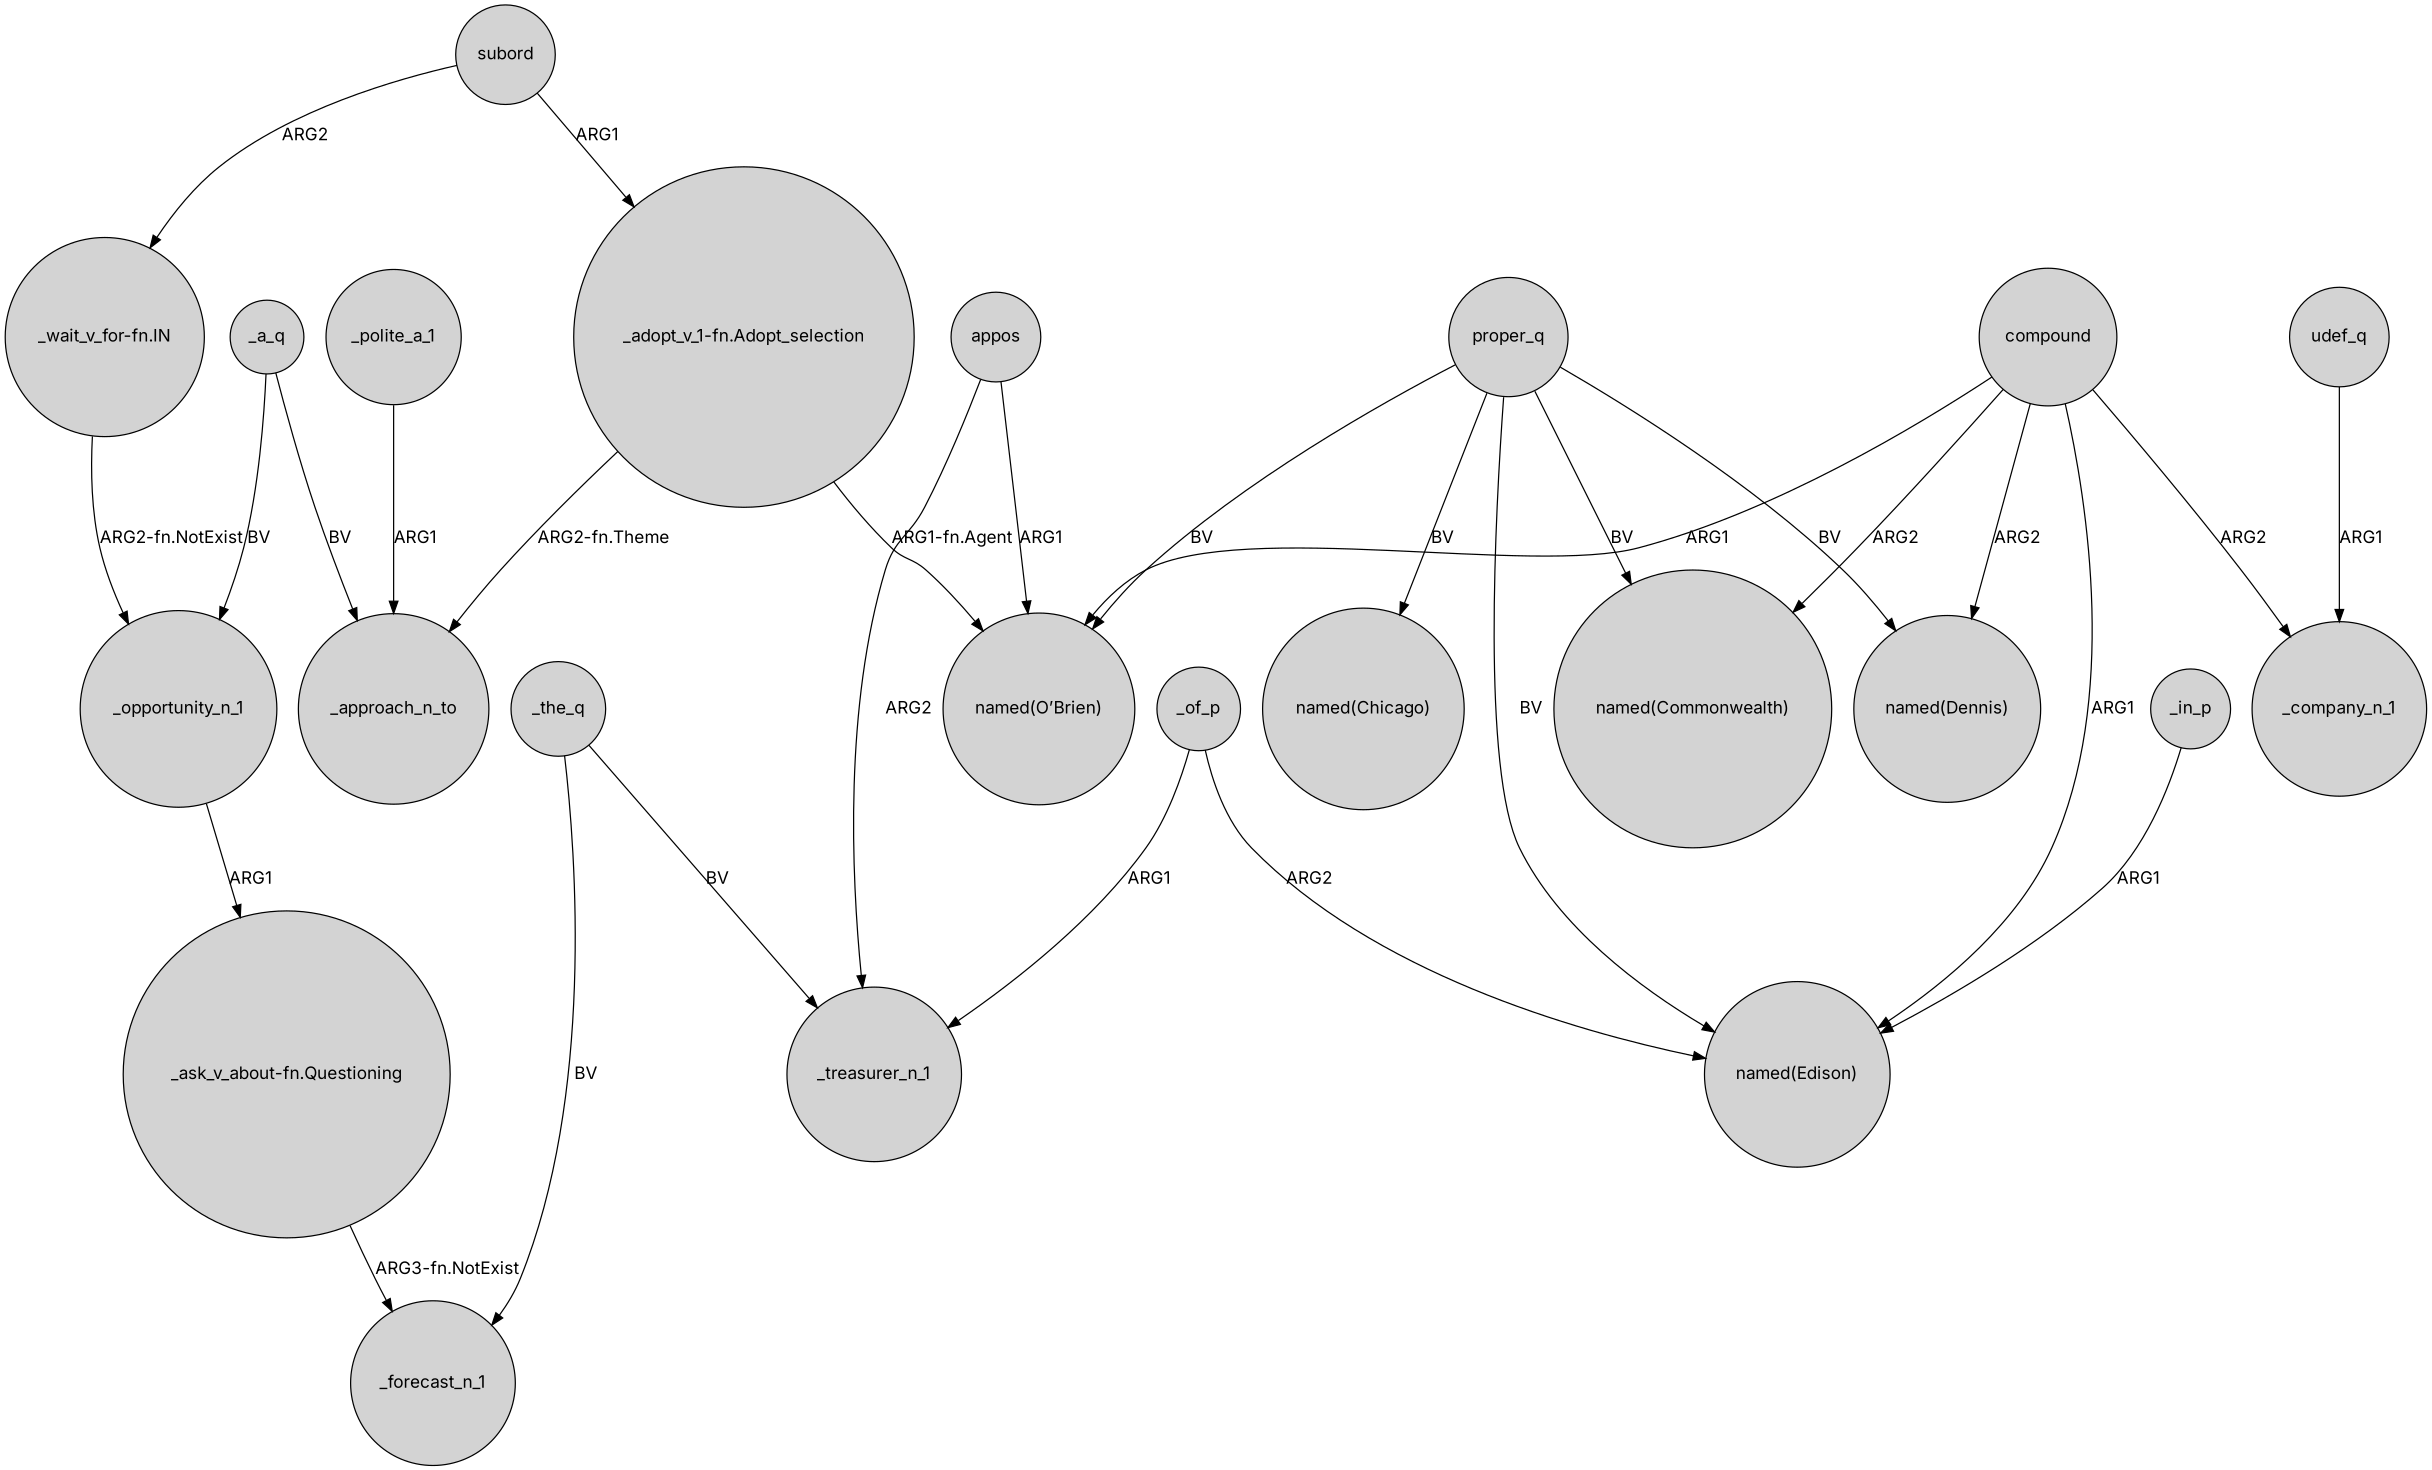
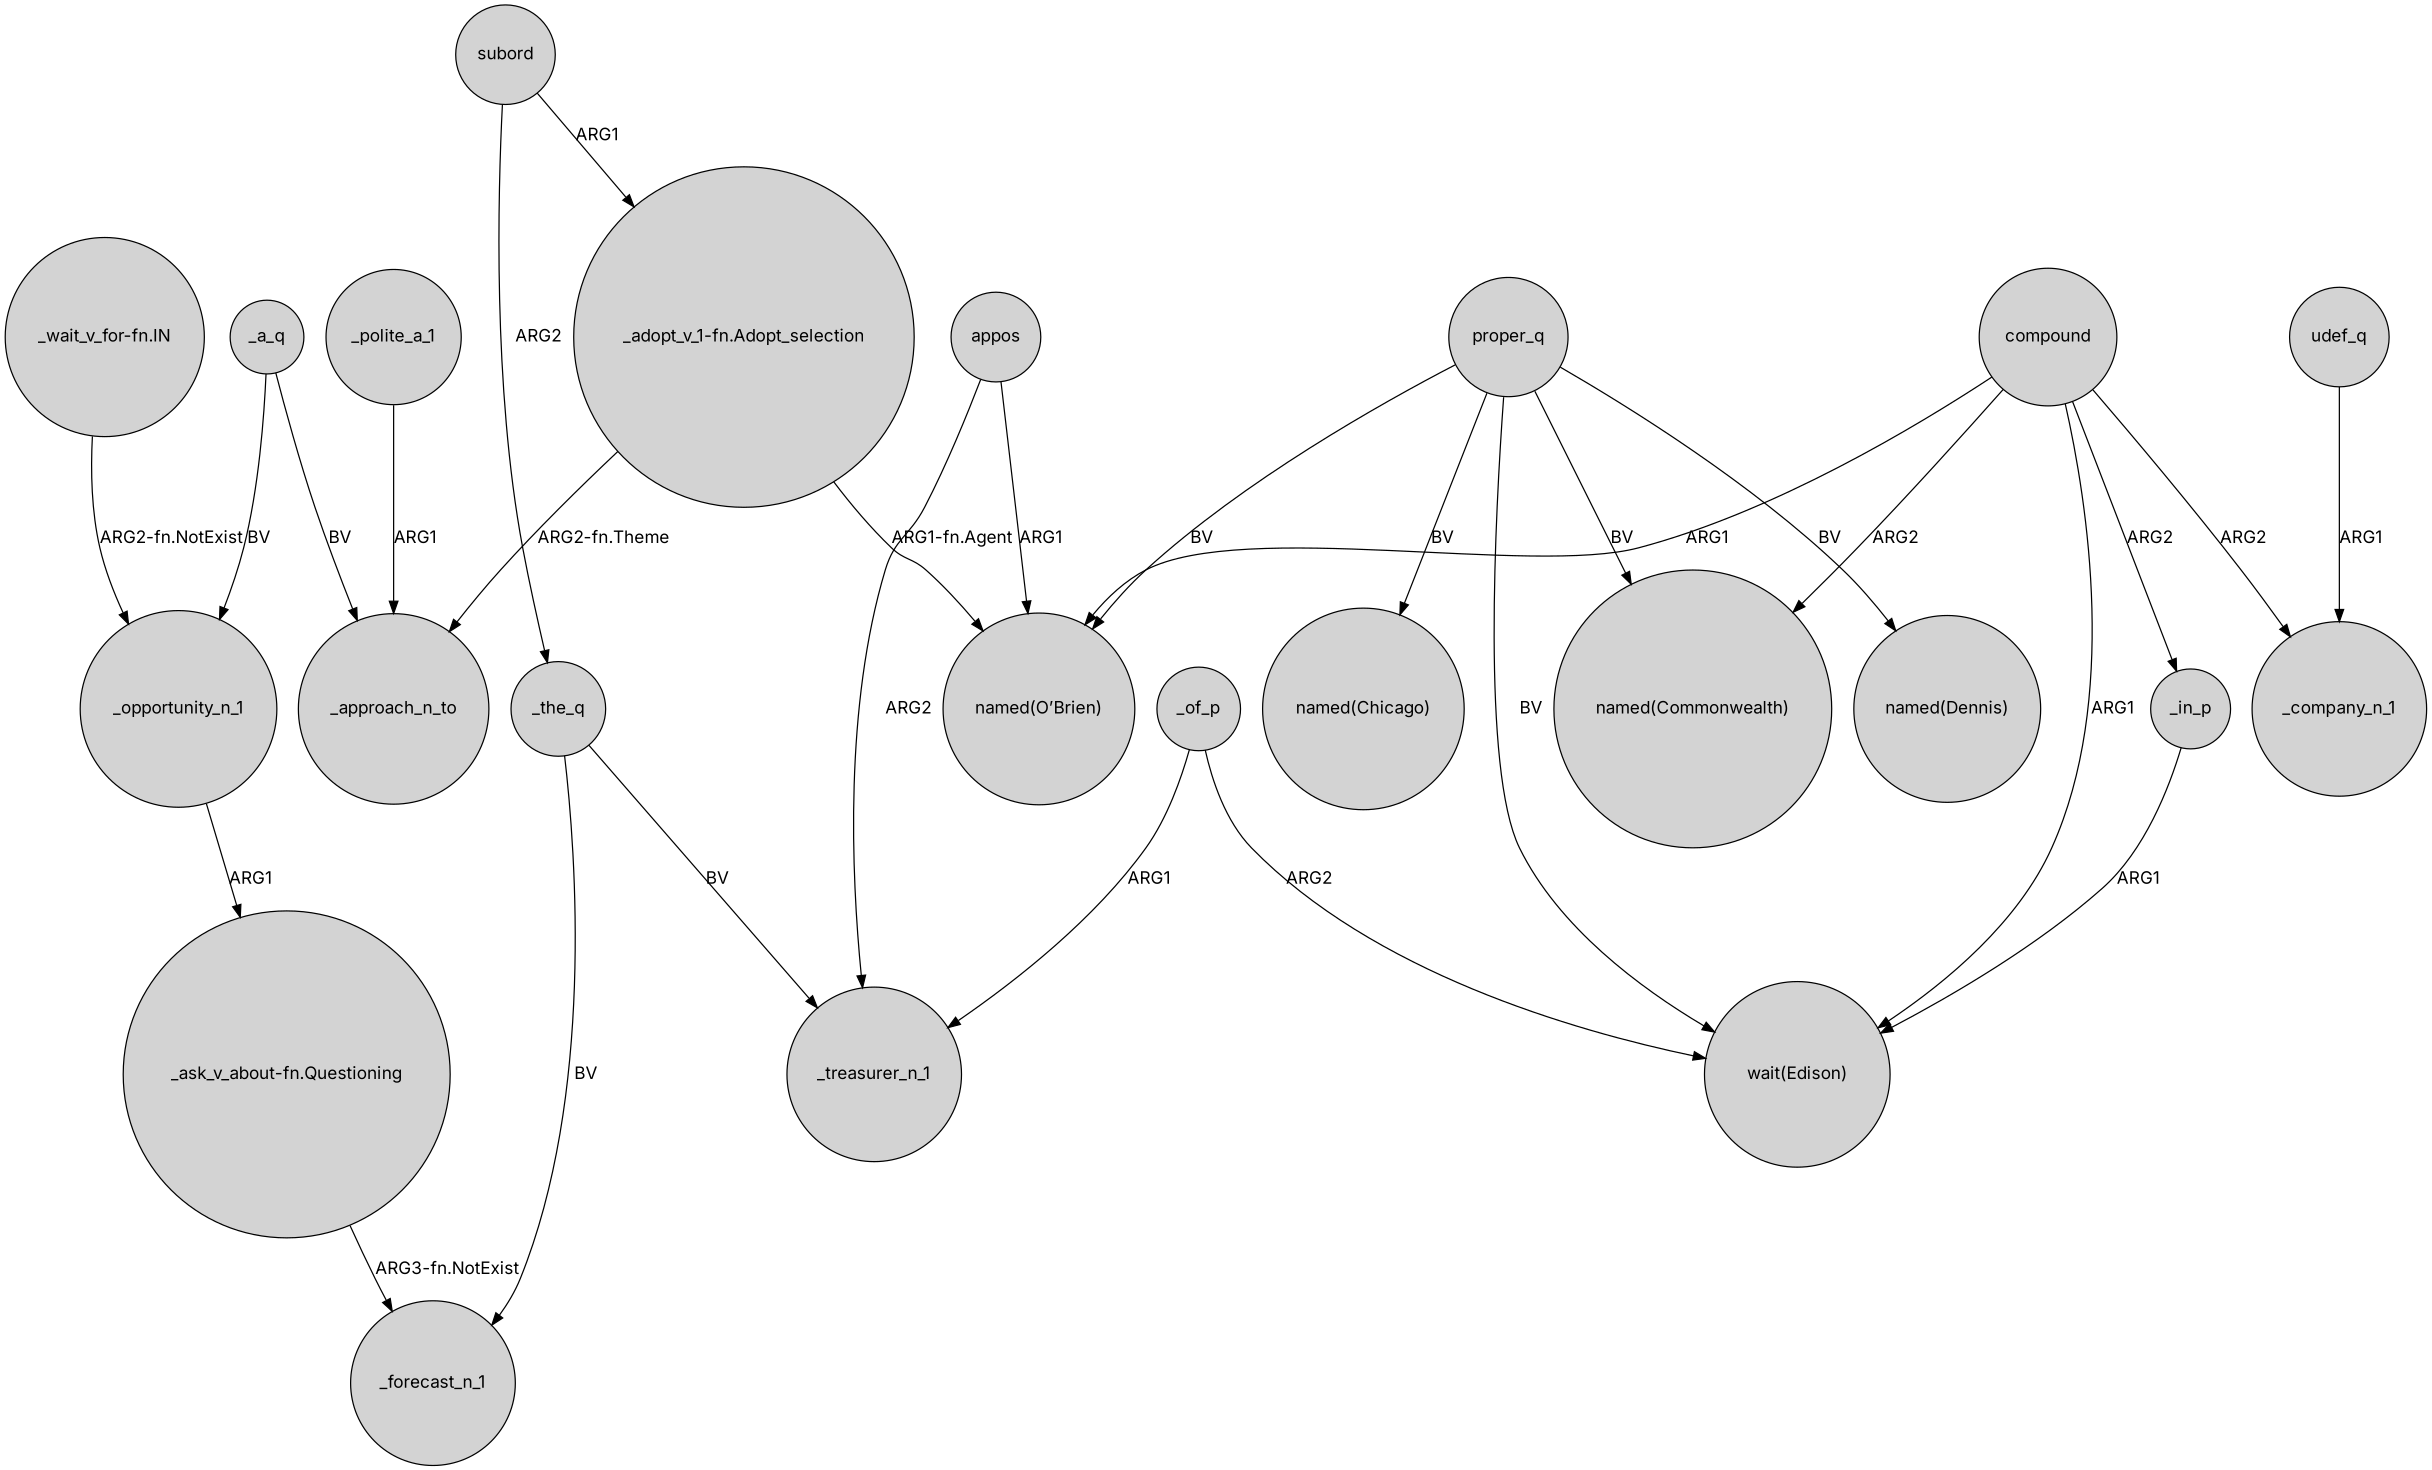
edge "subord" -> "_wait_v_for-fn.IN": now "subord" -> "_the_q"
edge "compound" -> "named(Dennis)": now "compound" -> "_in_p"
node "named(Edison)": label "named(Edison)" -> "wait(Edison)"
